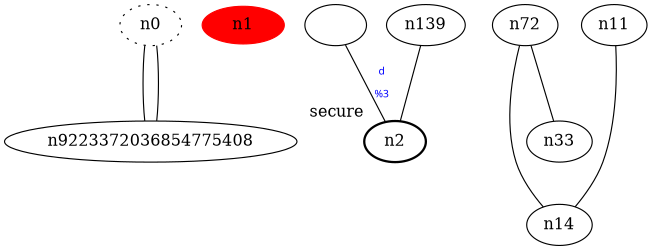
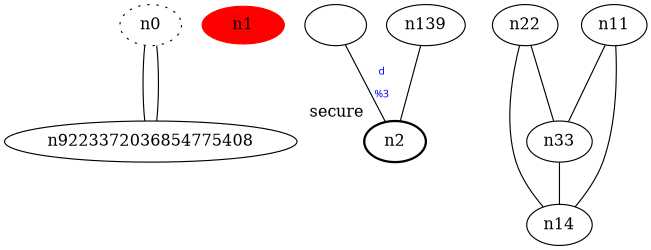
node "n72": label "n72" -> "n22"
edge "n11" -- "n33": added
edge "n33" -- "n14": added
